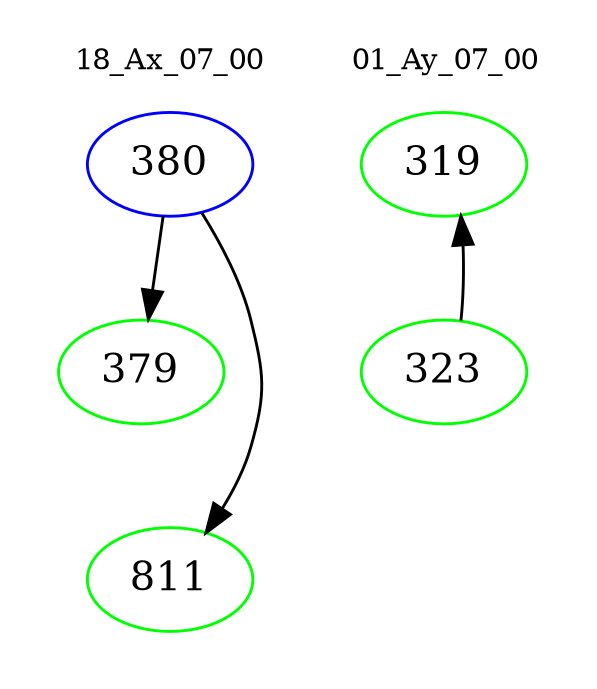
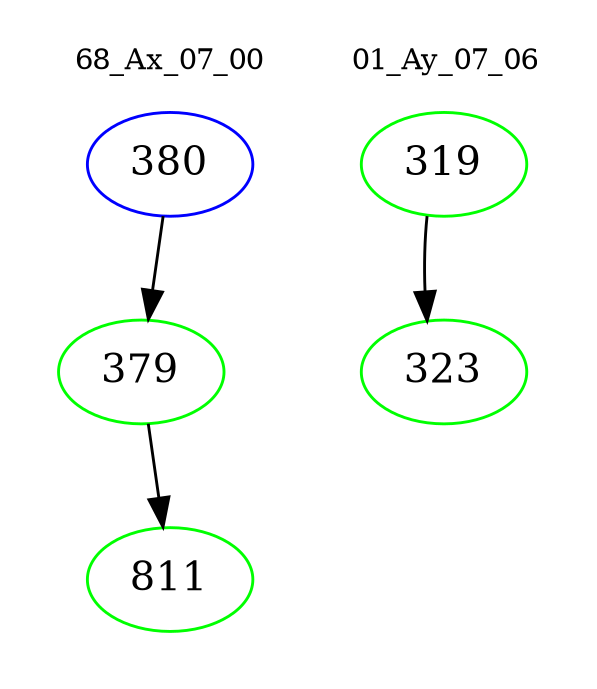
cluster "18_Ax_07_00": label "18_Ax_07_00" -> "68_Ax_07_00"
cluster "01_Ay_07_00": label "01_Ay_07_00" -> "01_Ay_07_06"
edge "323" -> "319": reversed
edge "380" -> "811": now "379" -> "811"
